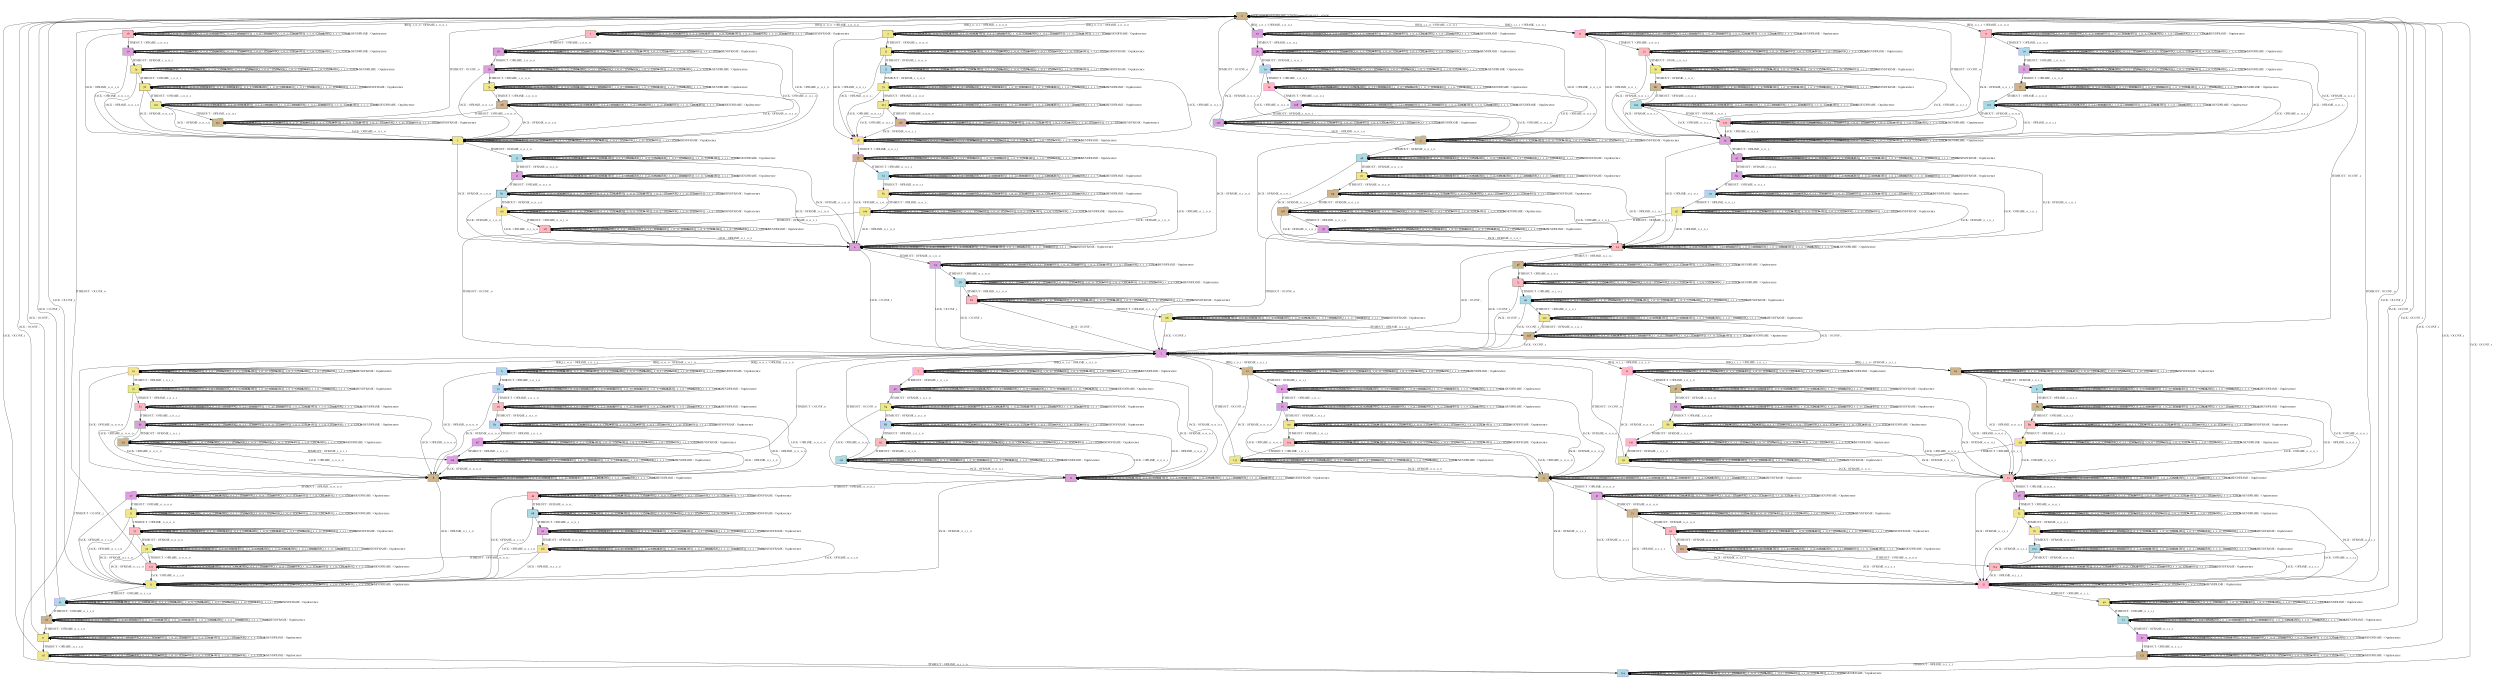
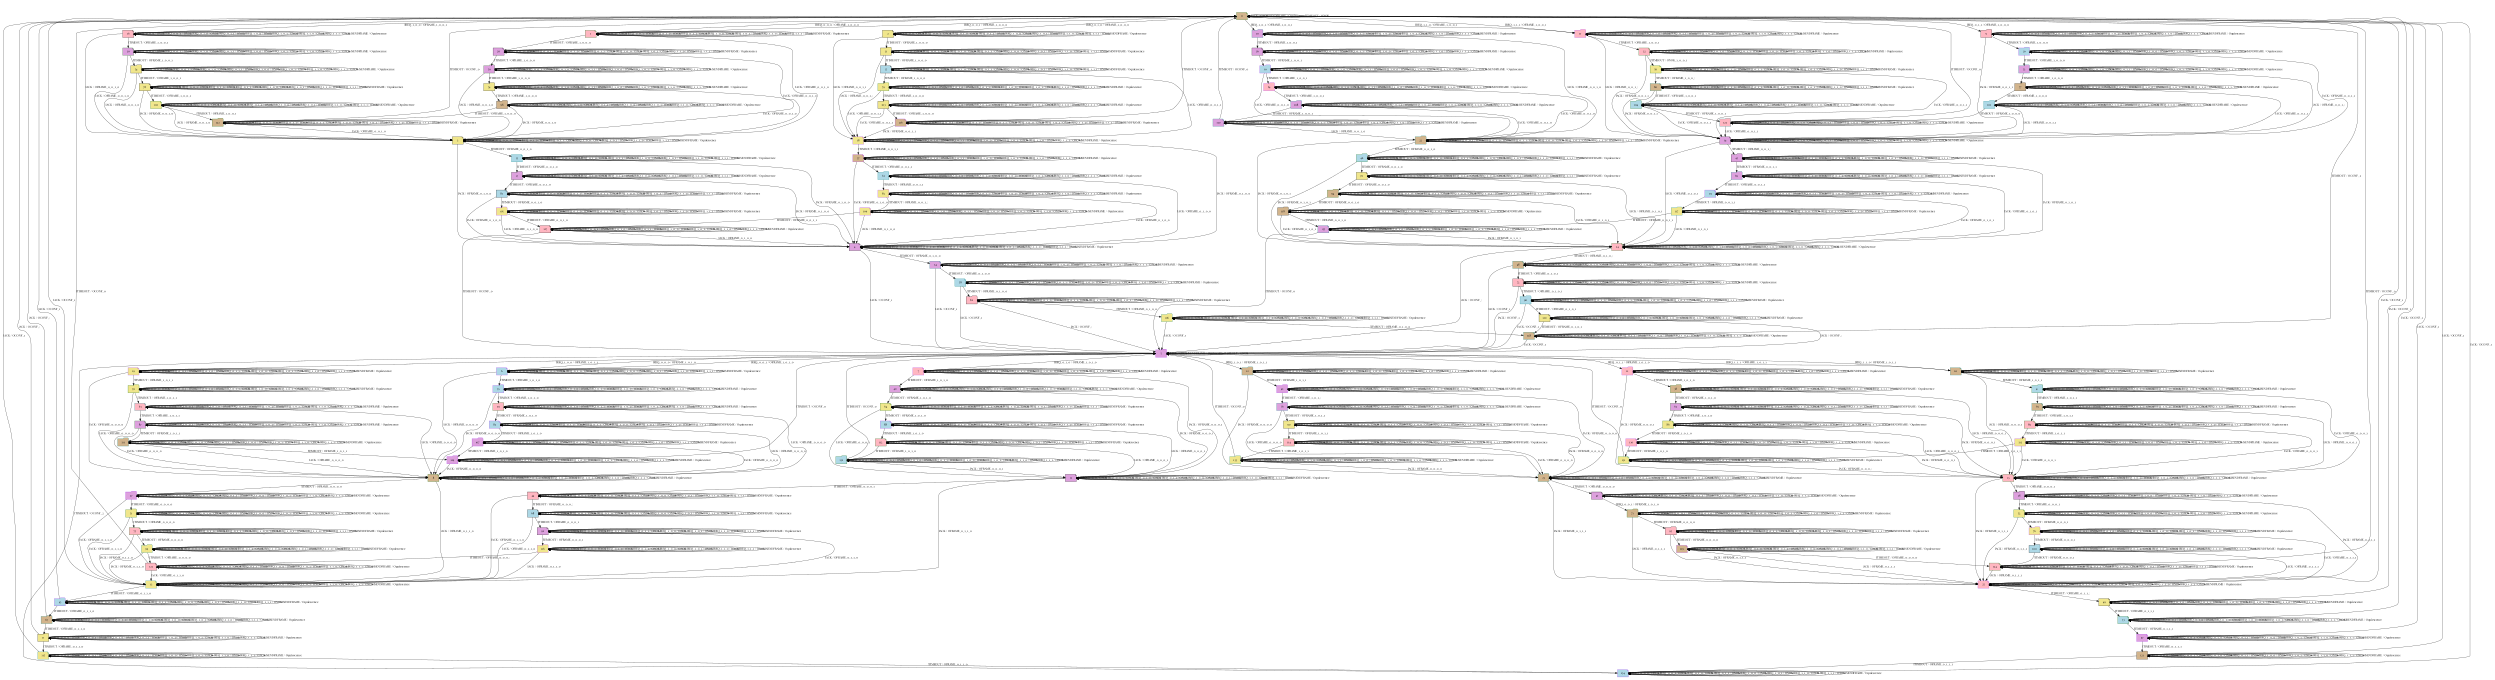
edge "126" -> "0": added, label "ITIMEOUT / OCONF_0"
edge "36" -> "22": removed, label "IACK / OFRAME_0_0_1_0"
edge "45" -> "69": label "ITIMEOUT / OFRAME_7_0_1_1" -> "ITIMEOUT / OFRAME_0_0_1_1"
edge "63" -> "87": label "ITIMEOUT / OFRAME_1_0_1_2" -> "ITIMEOUT / OFRAME_1_0_1_1"
edge "107" -> "8": label "IACK / OFRAME_0_1_1_0" -> "IACK / OFRAME_0_0_0_0"
edge "47" -> "71": label "ITIMEOUT / OFRAME_0_0_0_0" -> "IREQ_0_0_1 / OFRAME_1_0_1_0"
edge "47" -> "25": removed, label "IACK / OFRAME_0_1_1_1"
